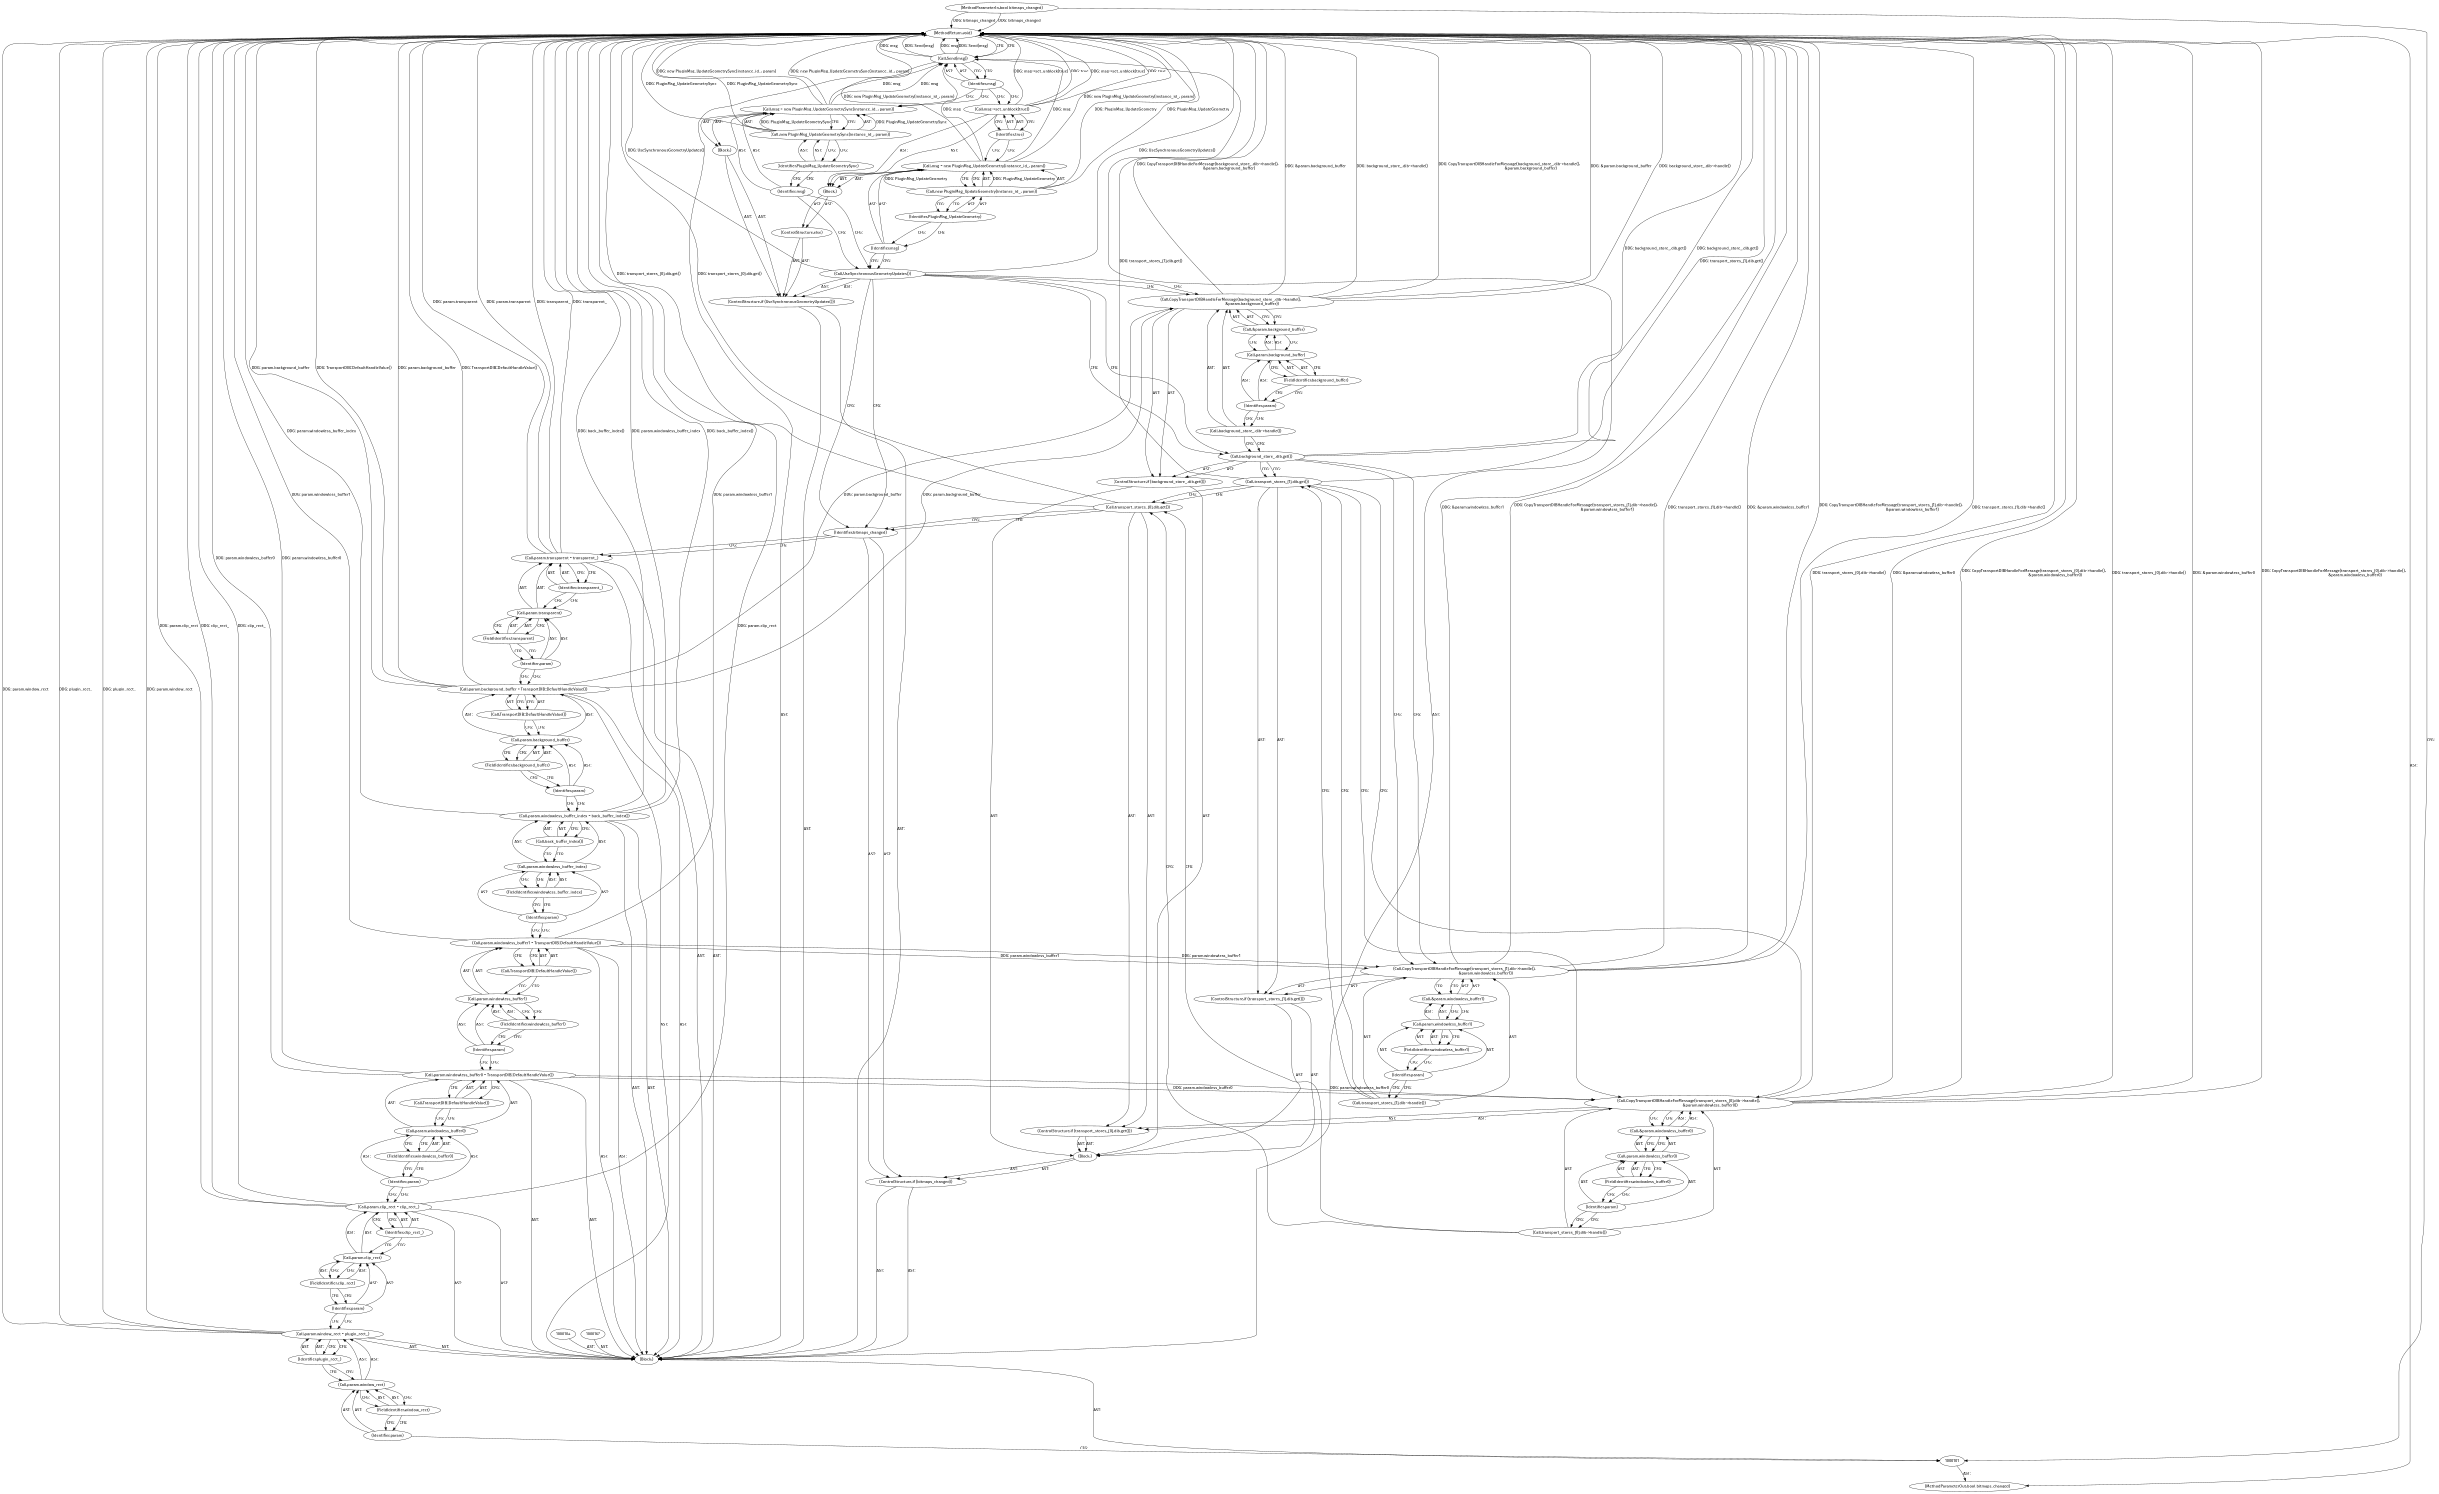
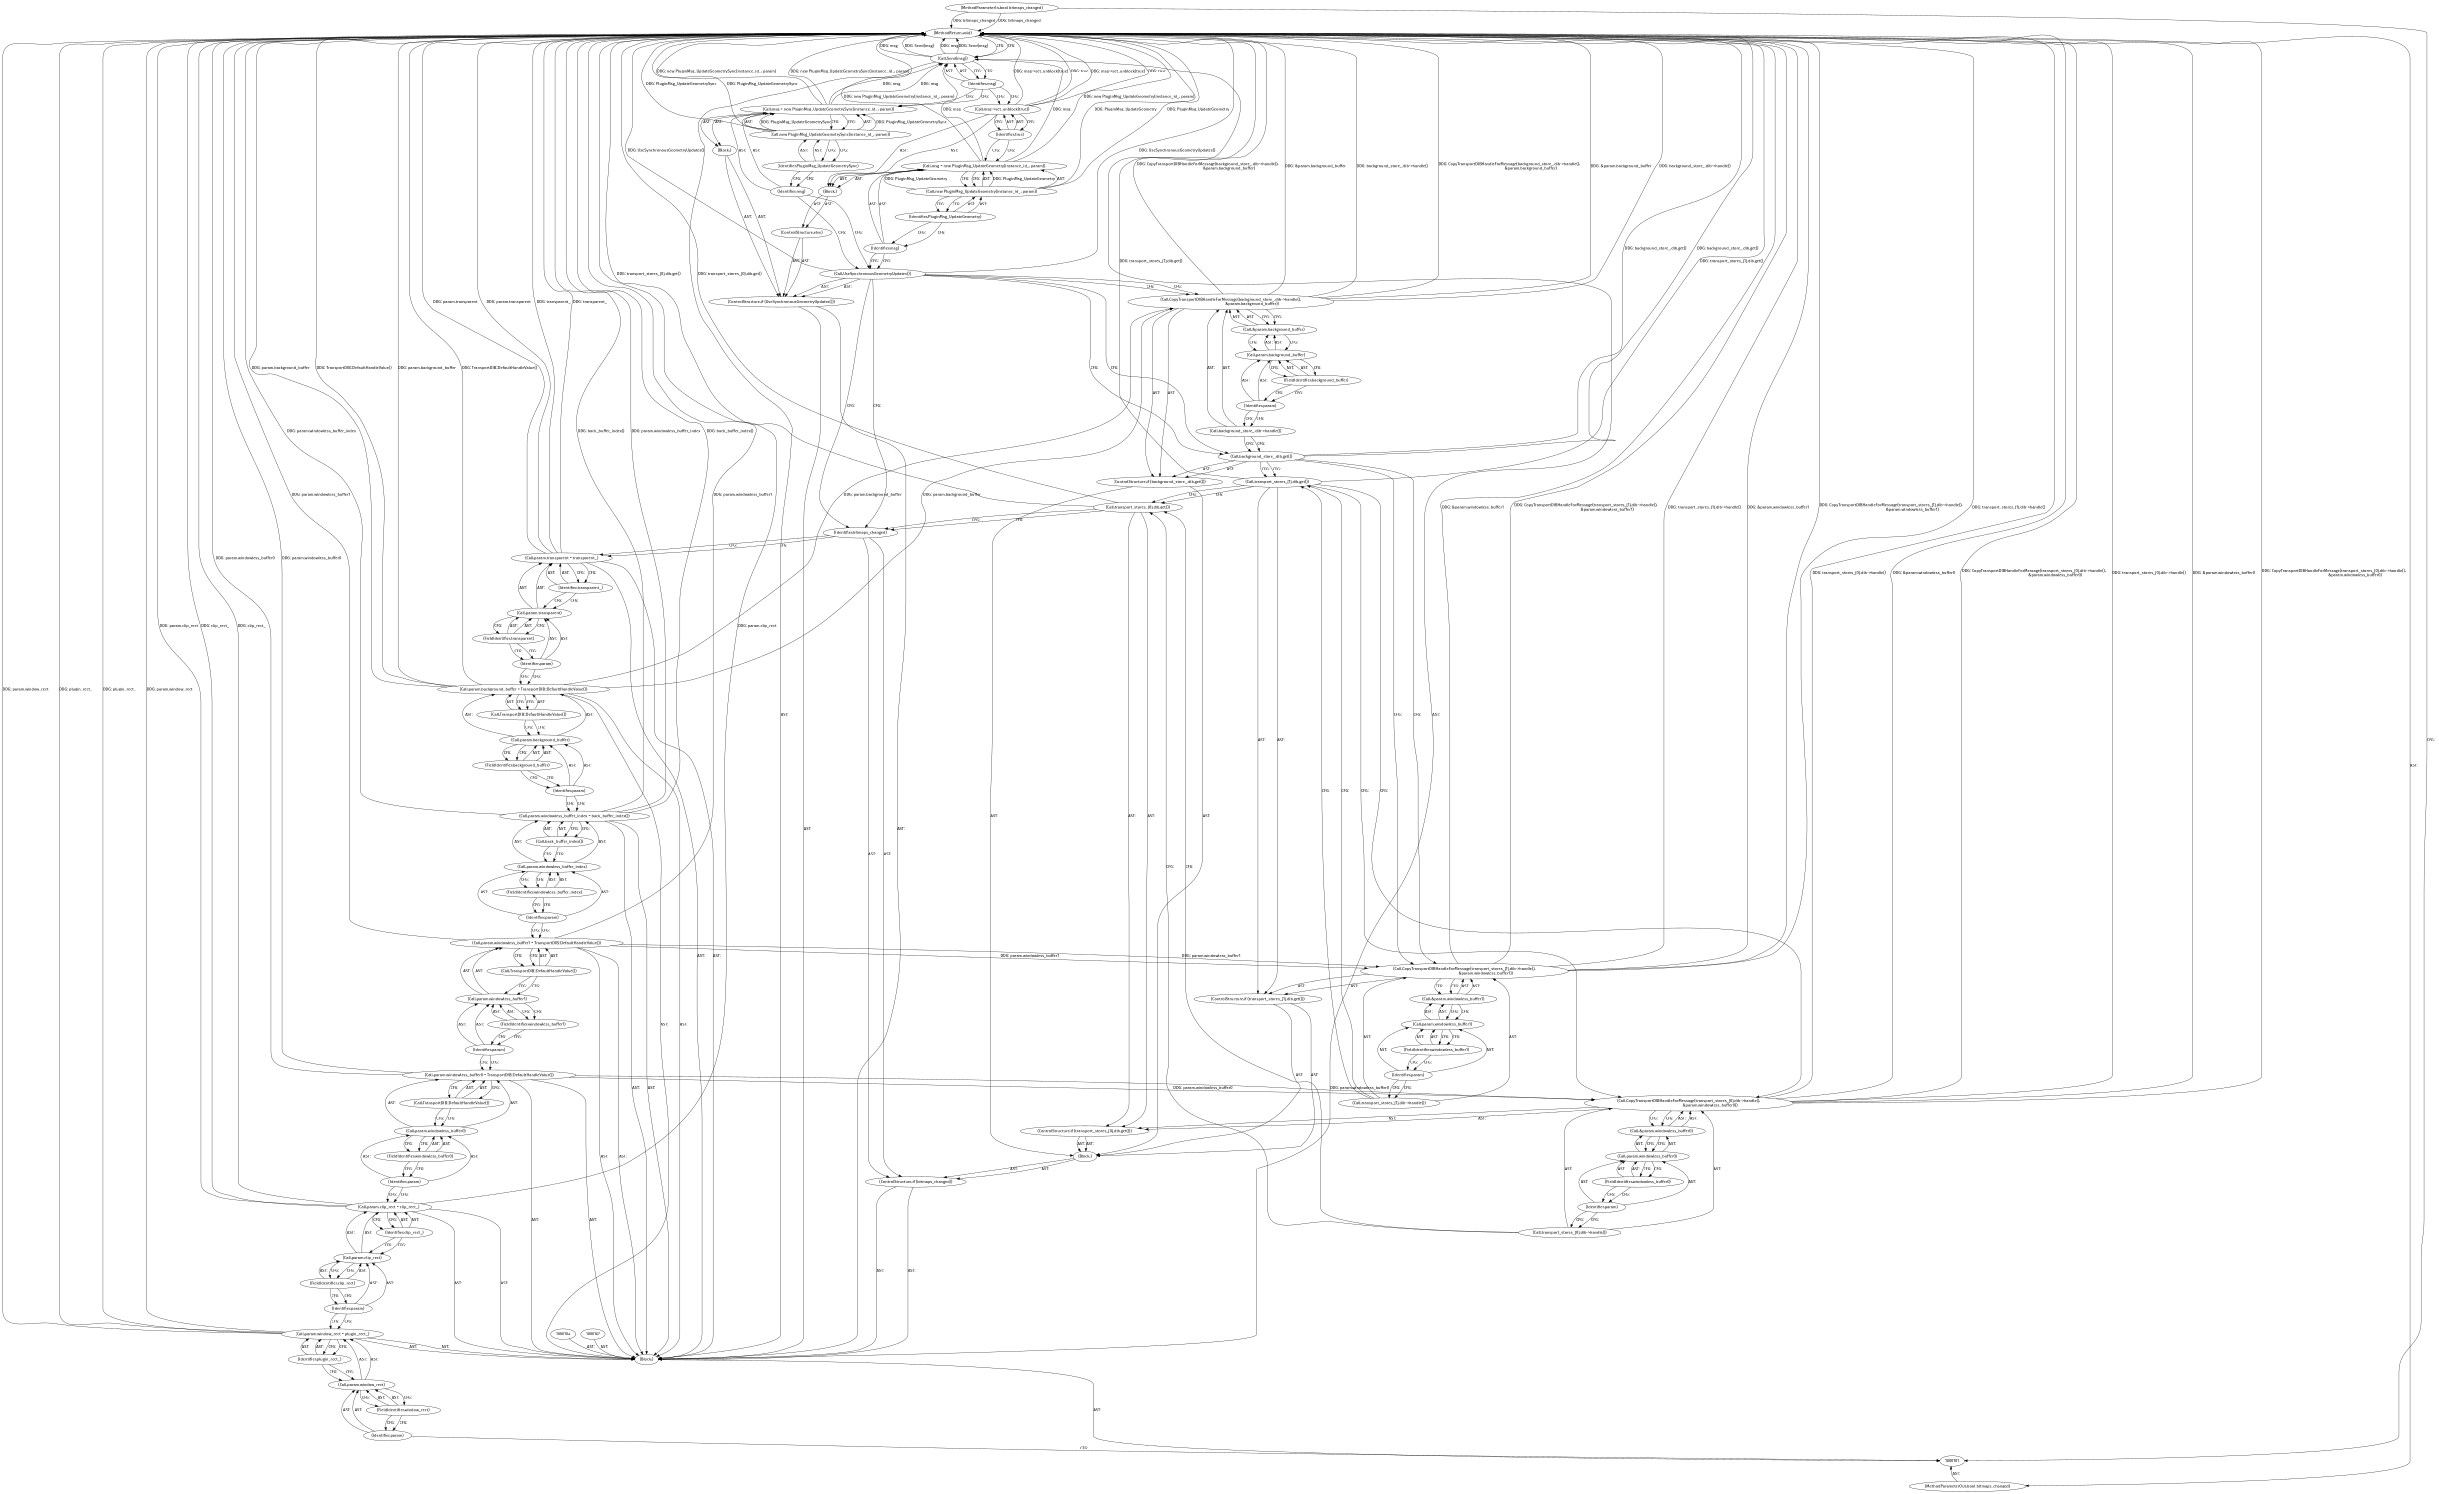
edge "1000101" -> "(MethodParameterOut,bool bitmaps_changed)": reversed
